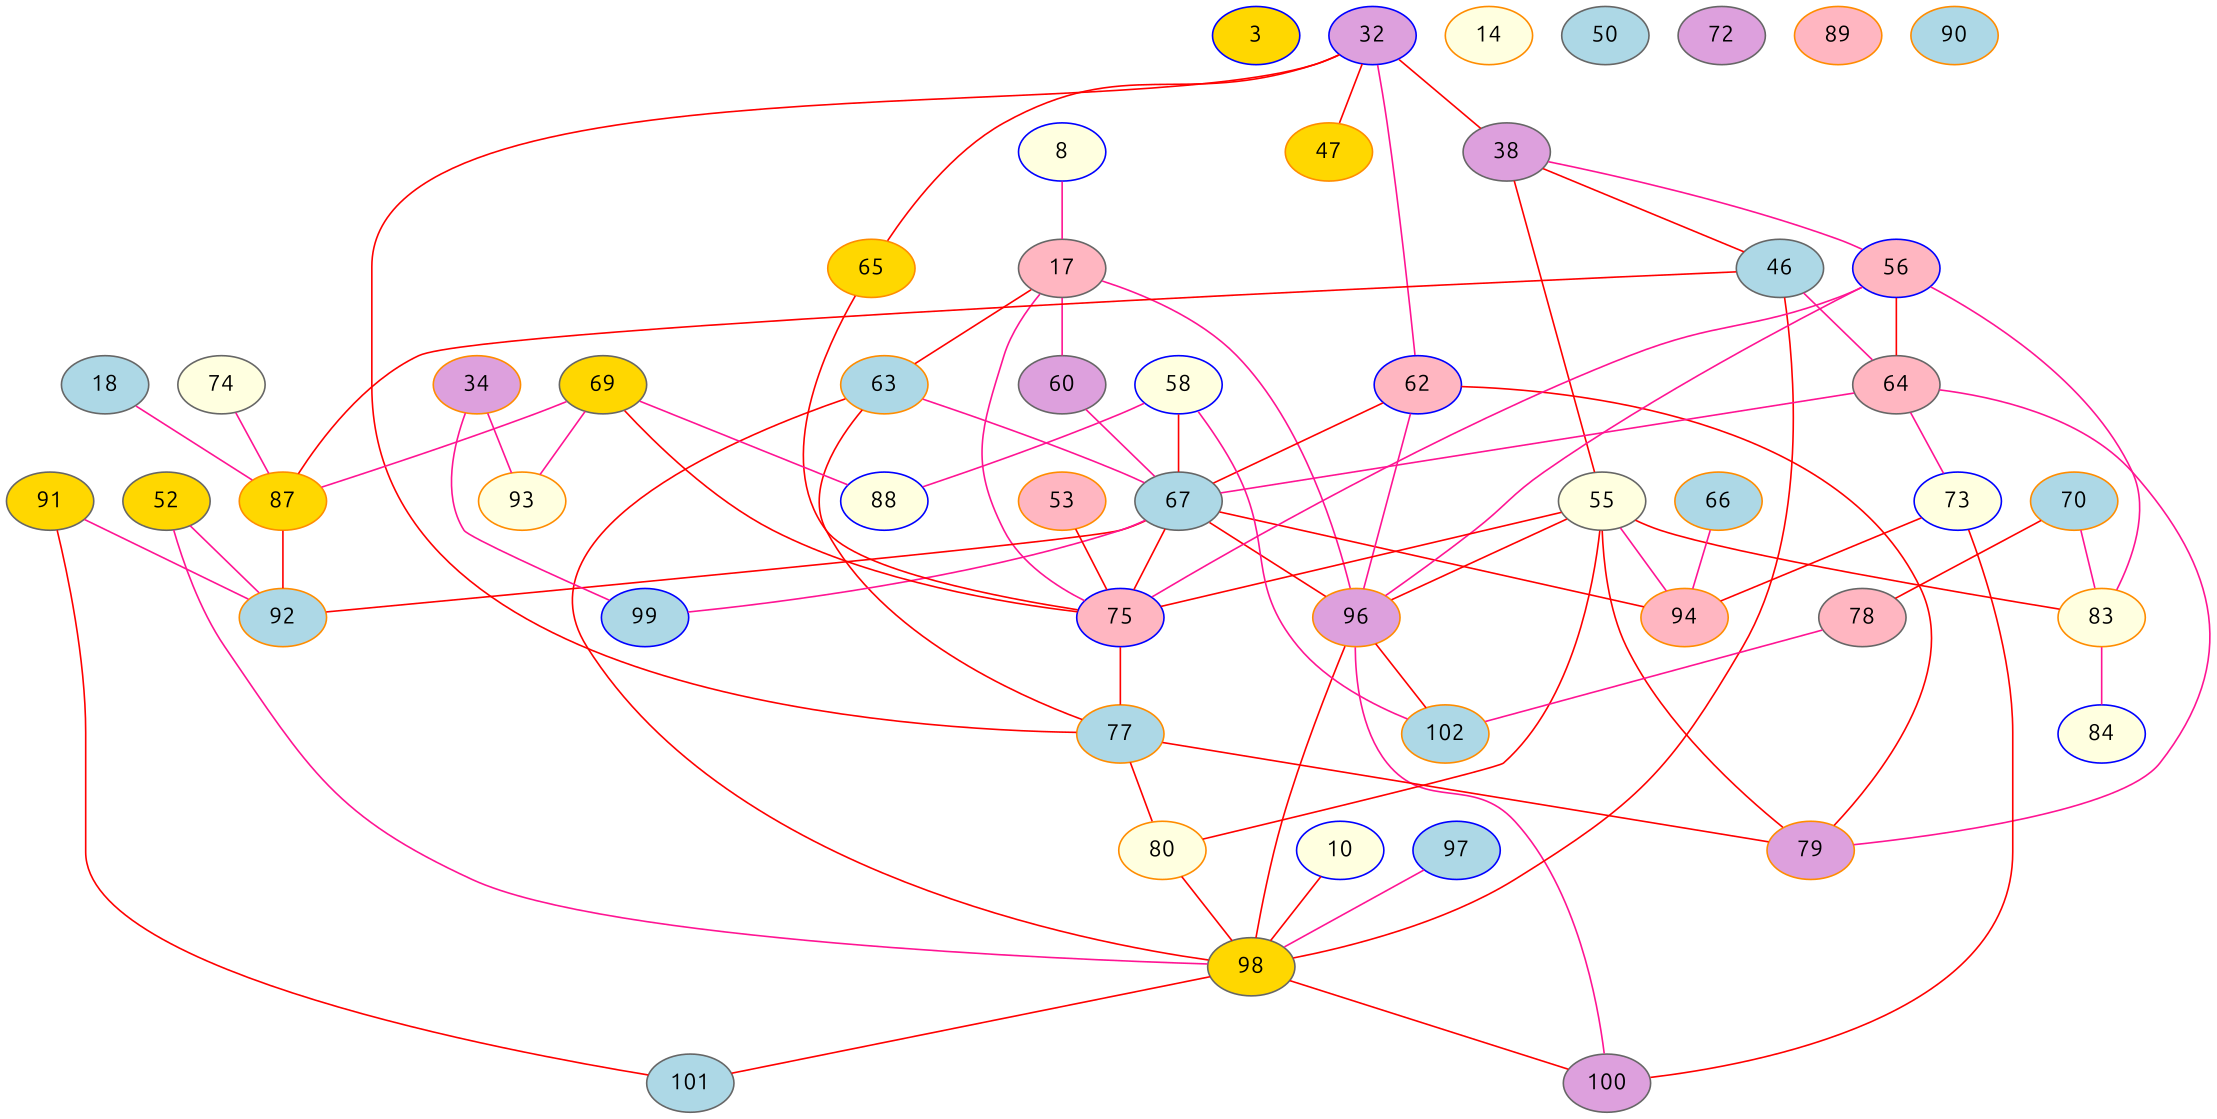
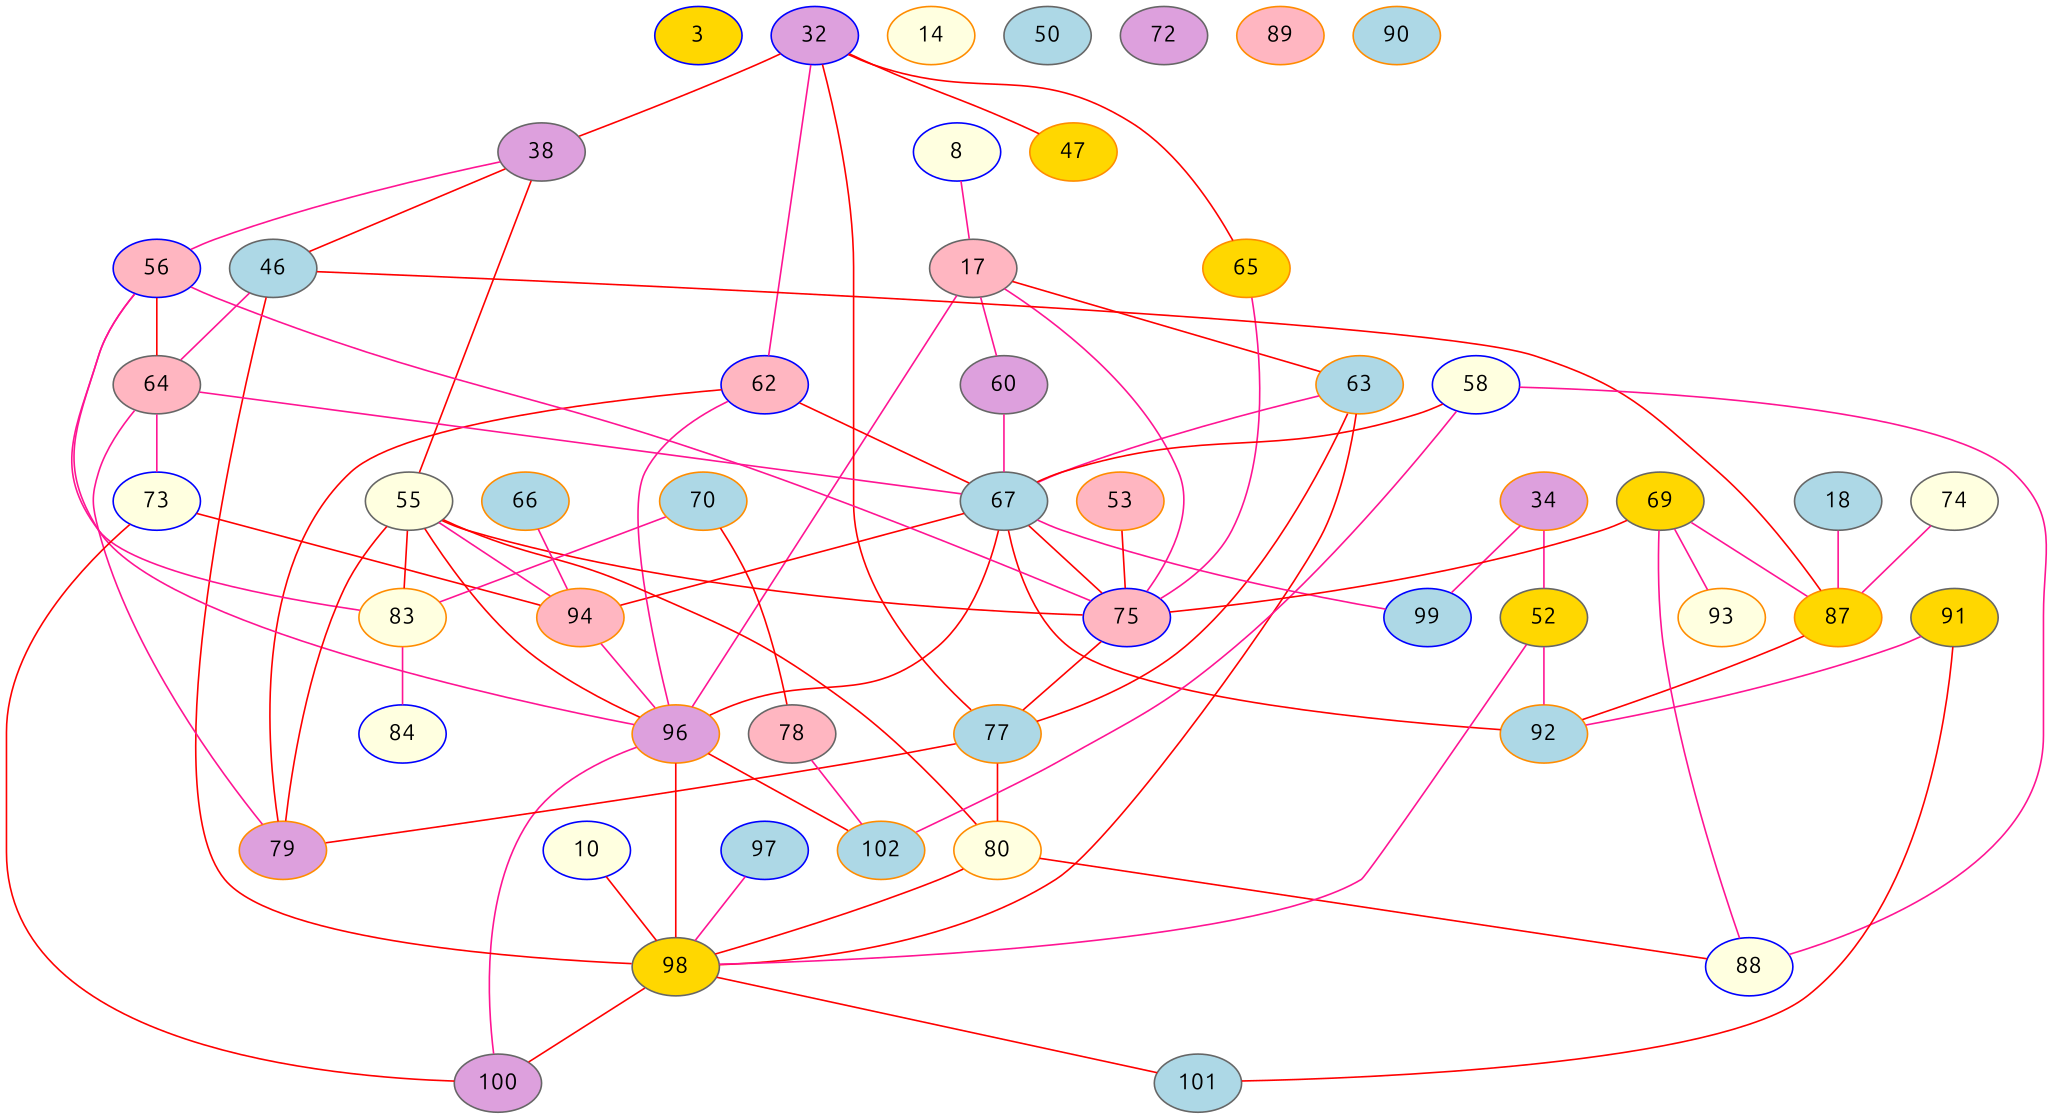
edge "34" -- "93": now "34" -- "52"
edge "65" -- "75": color red -> deeppink
edge "94" -- "96": added
edge "80" -- "88": added
